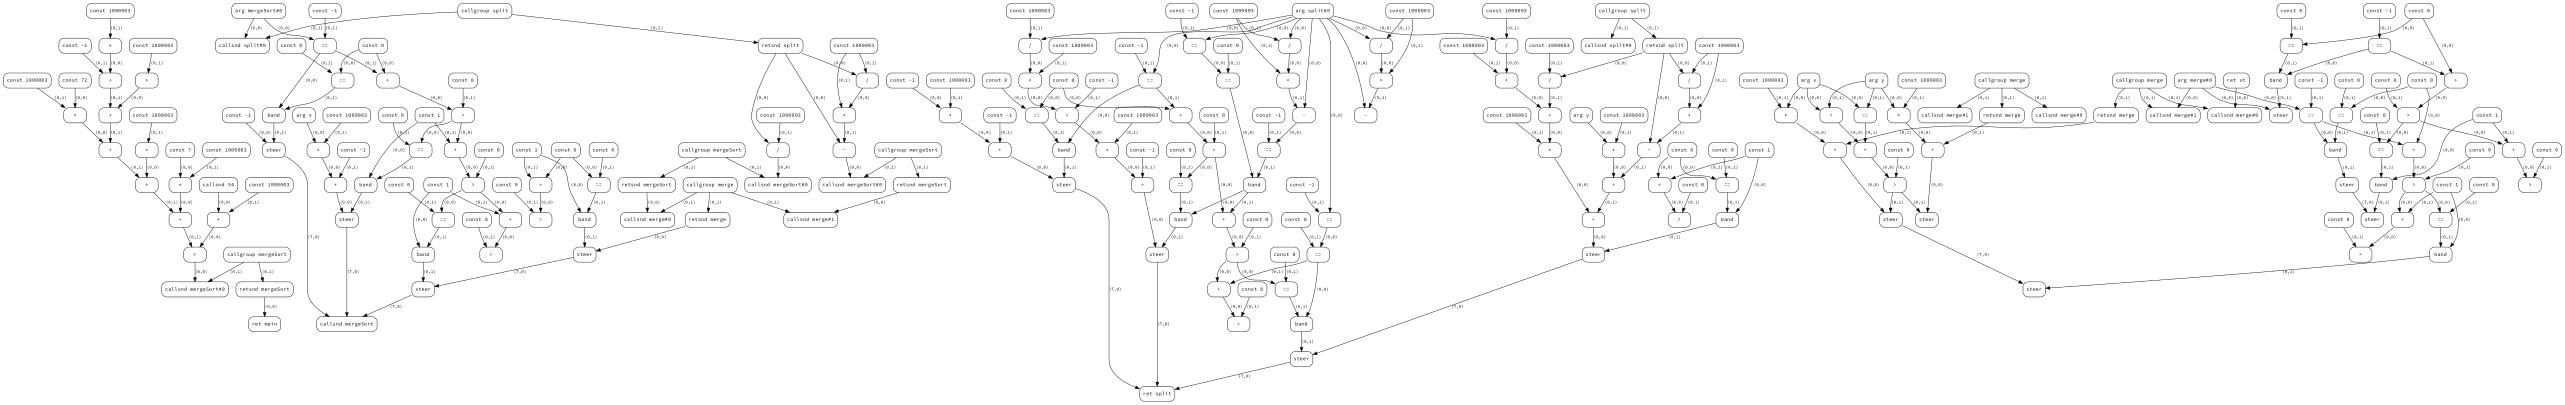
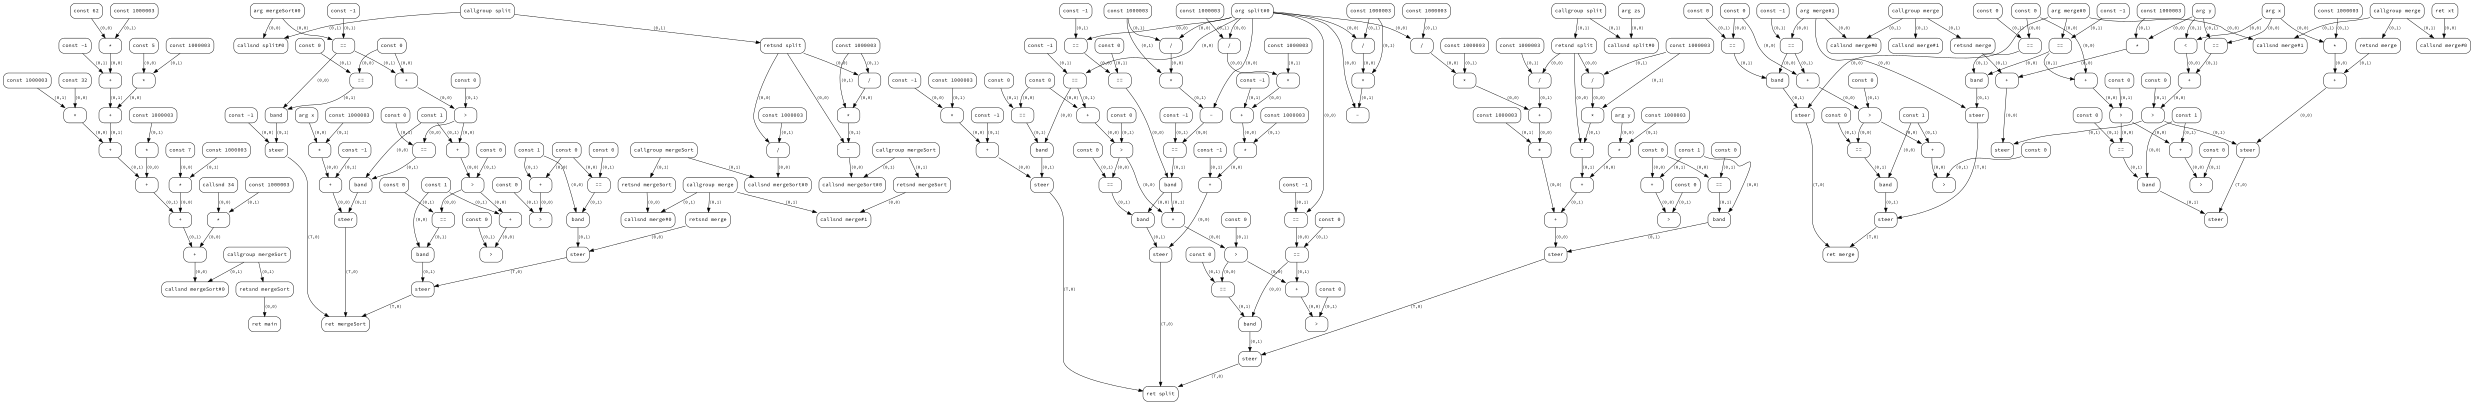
node "const 62": added
node "arg zs": added
node "arg merge#1": added
node "const 5": added
node "const 72": label "const 72" -> "const 32"
node "ret merge": added
node "callsnd mergeSort": label "callsnd mergeSort" -> "ret mergeSort"
